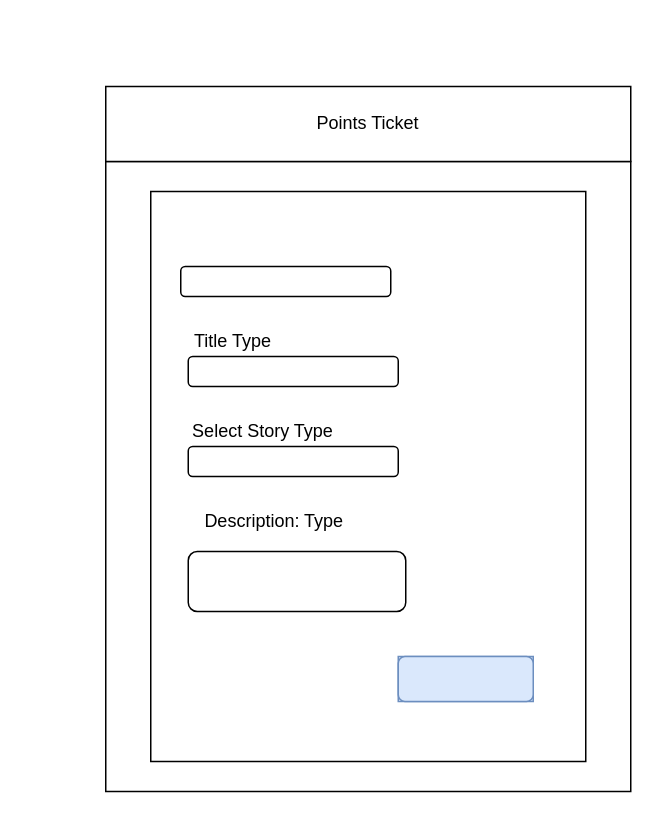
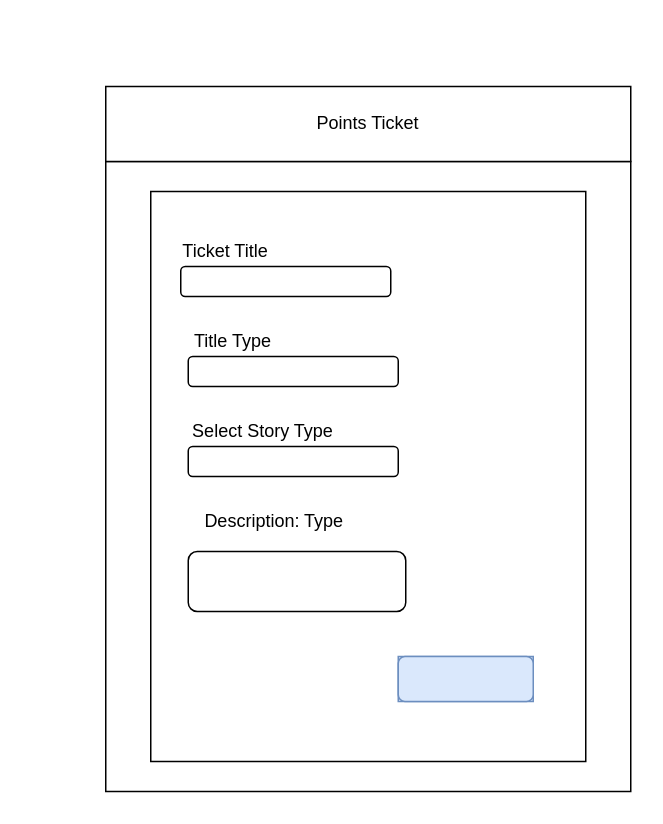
node "Ticket Title": added
